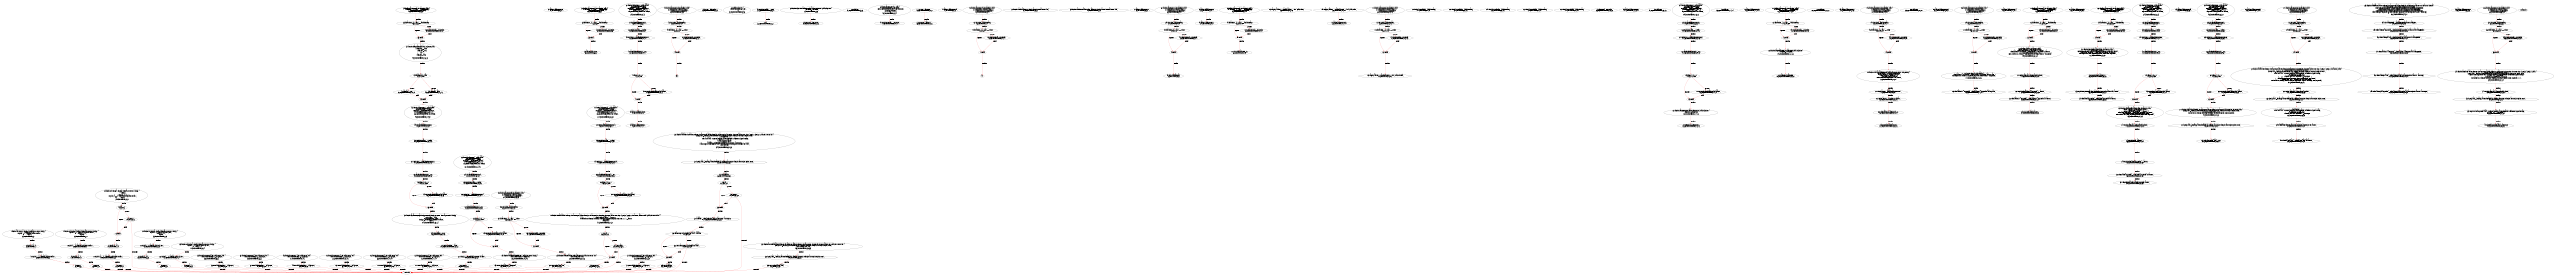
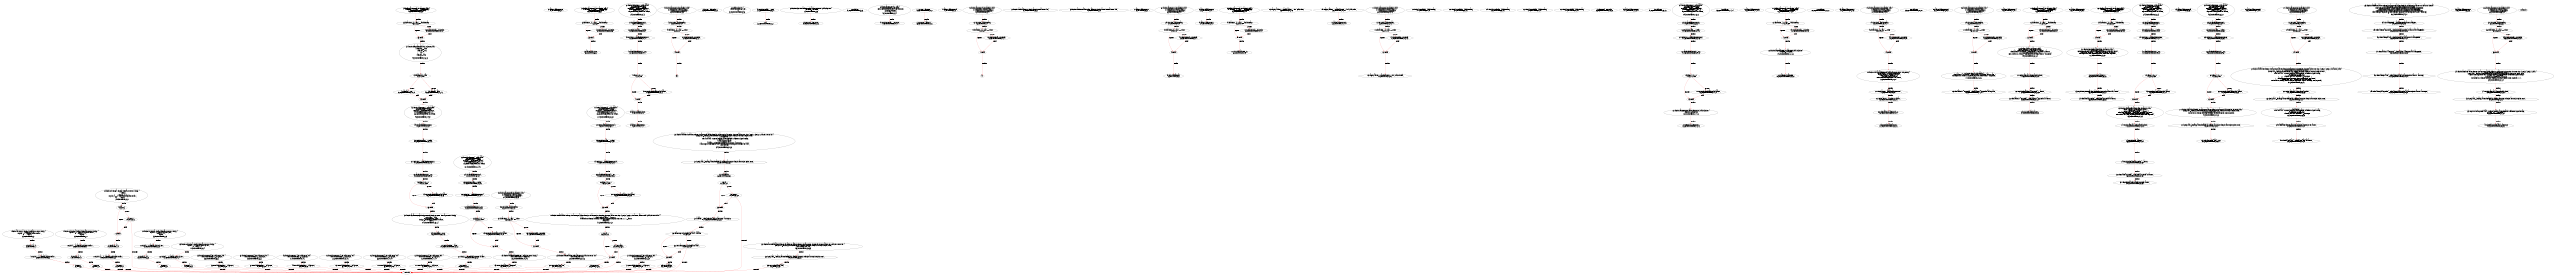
edge "322_ uint available1; 2666-new_variable-323-323" -> "323_ if 2671-if-324-327": removed, label "next_line"
